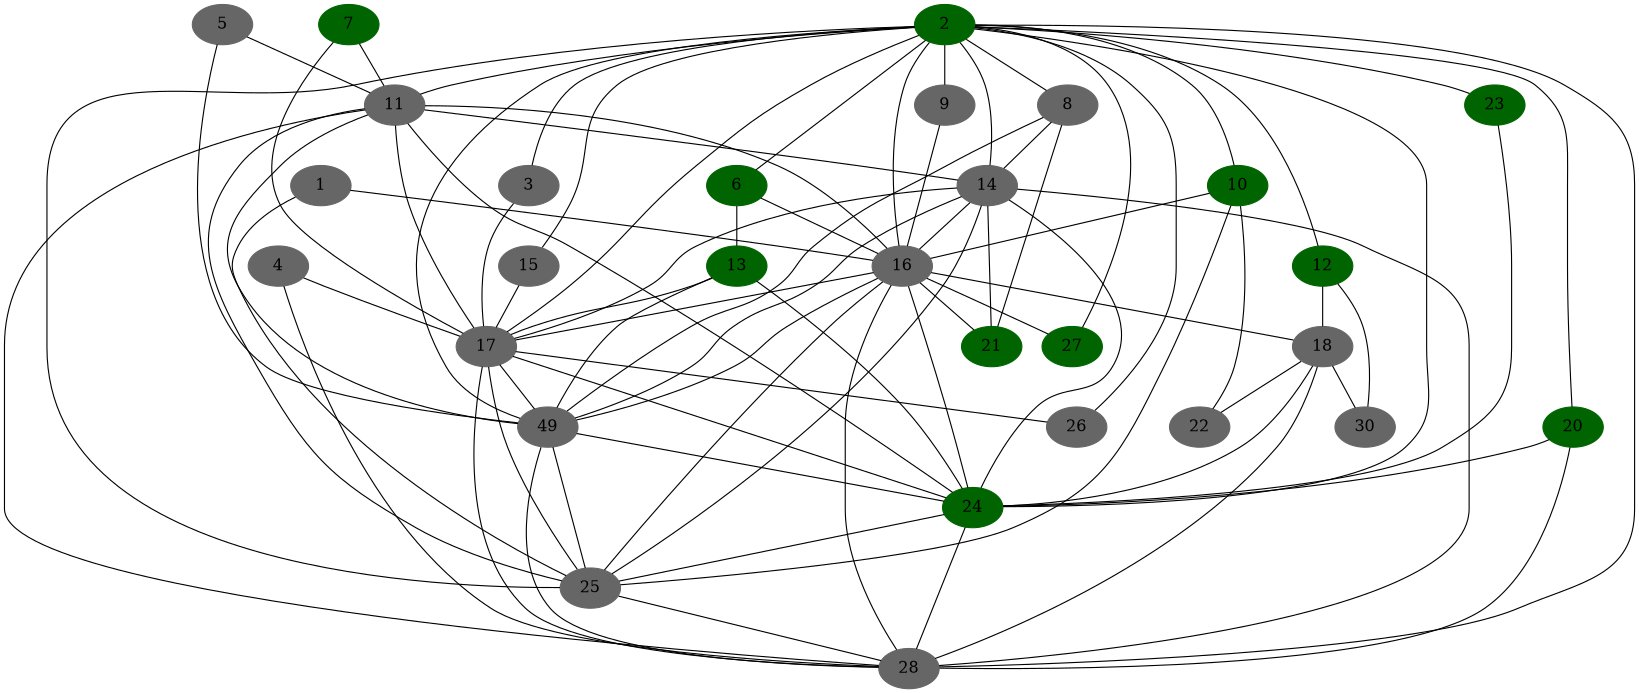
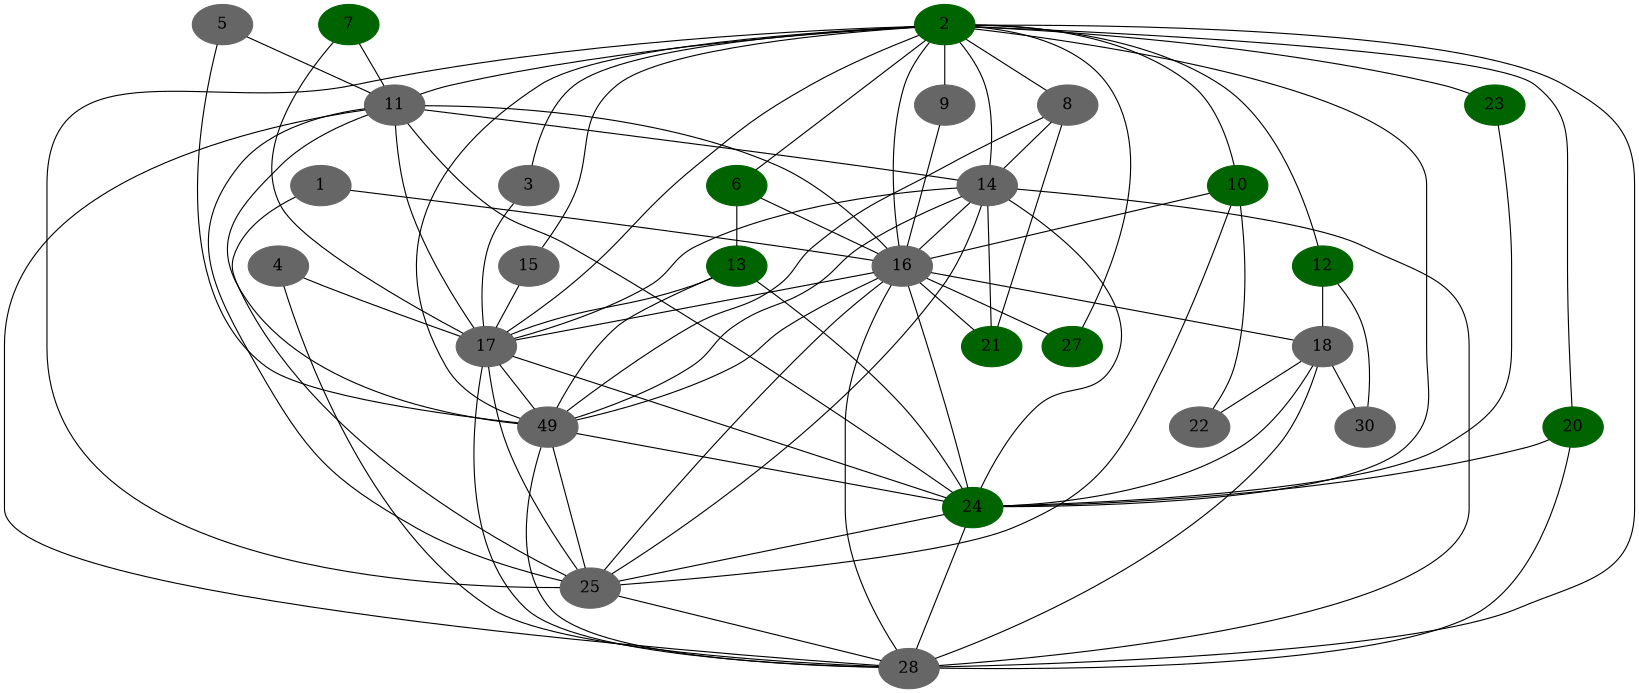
node "26": removed
